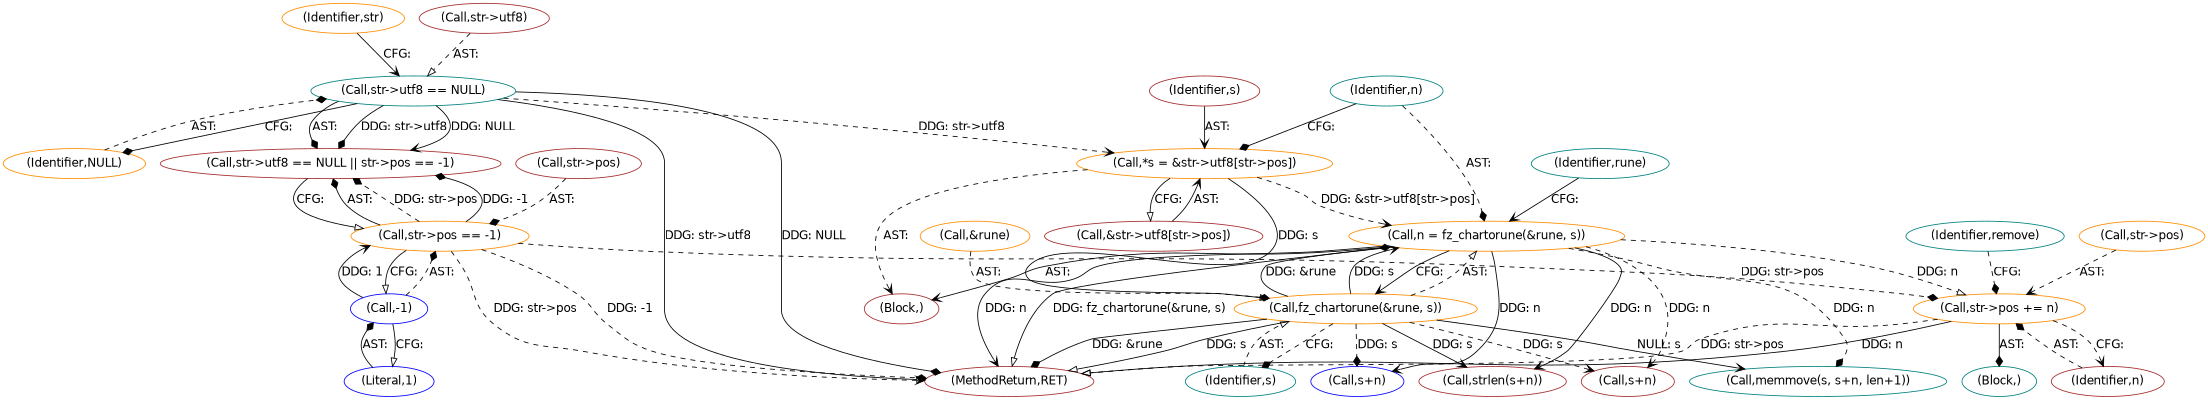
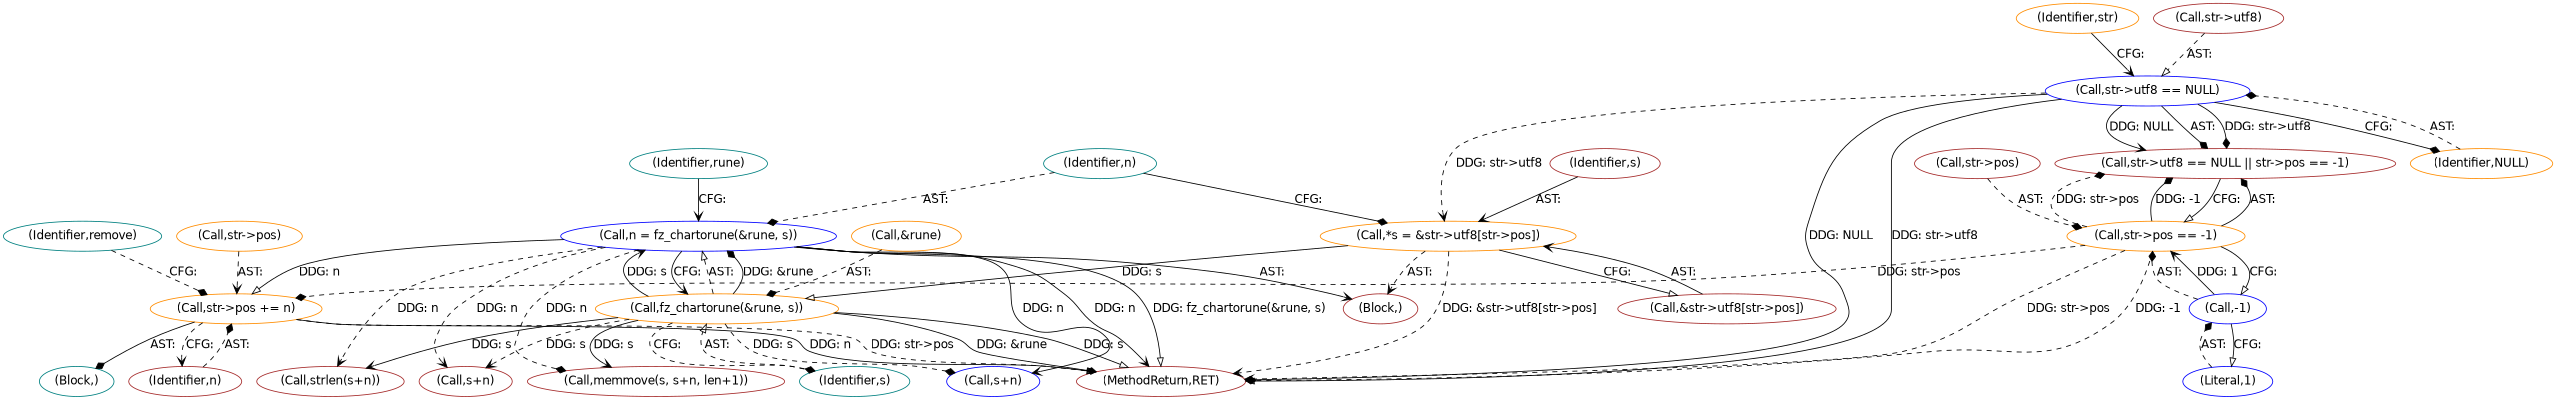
node "(Call,str->utf8 == NULL)": color teal -> blue
edge "(Call,*s = &str->utf8[str->pos])" -> "(Call,n = fz_chartorune(&rune, s))": now "(Call,*s = &str->utf8[str->pos])" -> "(MethodReturn,RET)"
node "(Call,n = fz_chartorune(&rune, s))": color darkorange -> blue
edge "(Call,n = fz_chartorune(&rune, s))" -> "(Call,str->pos += n)": style dashed -> solid
edge "(Call,n = fz_chartorune(&rune, s))" -> "(Call,strlen(s+n))": style solid -> dashed
edge "(Call,fz_chartorune(&rune, s))" -> "(Call,memmove(s, s+n, len+1))": label "NULL: s" -> "DDG: s"
edge "(Literal,1)" -> "(Call,-1)": style solid -> dashed
node "(Call,memmove(s, s+n, len+1))": color teal -> brown
